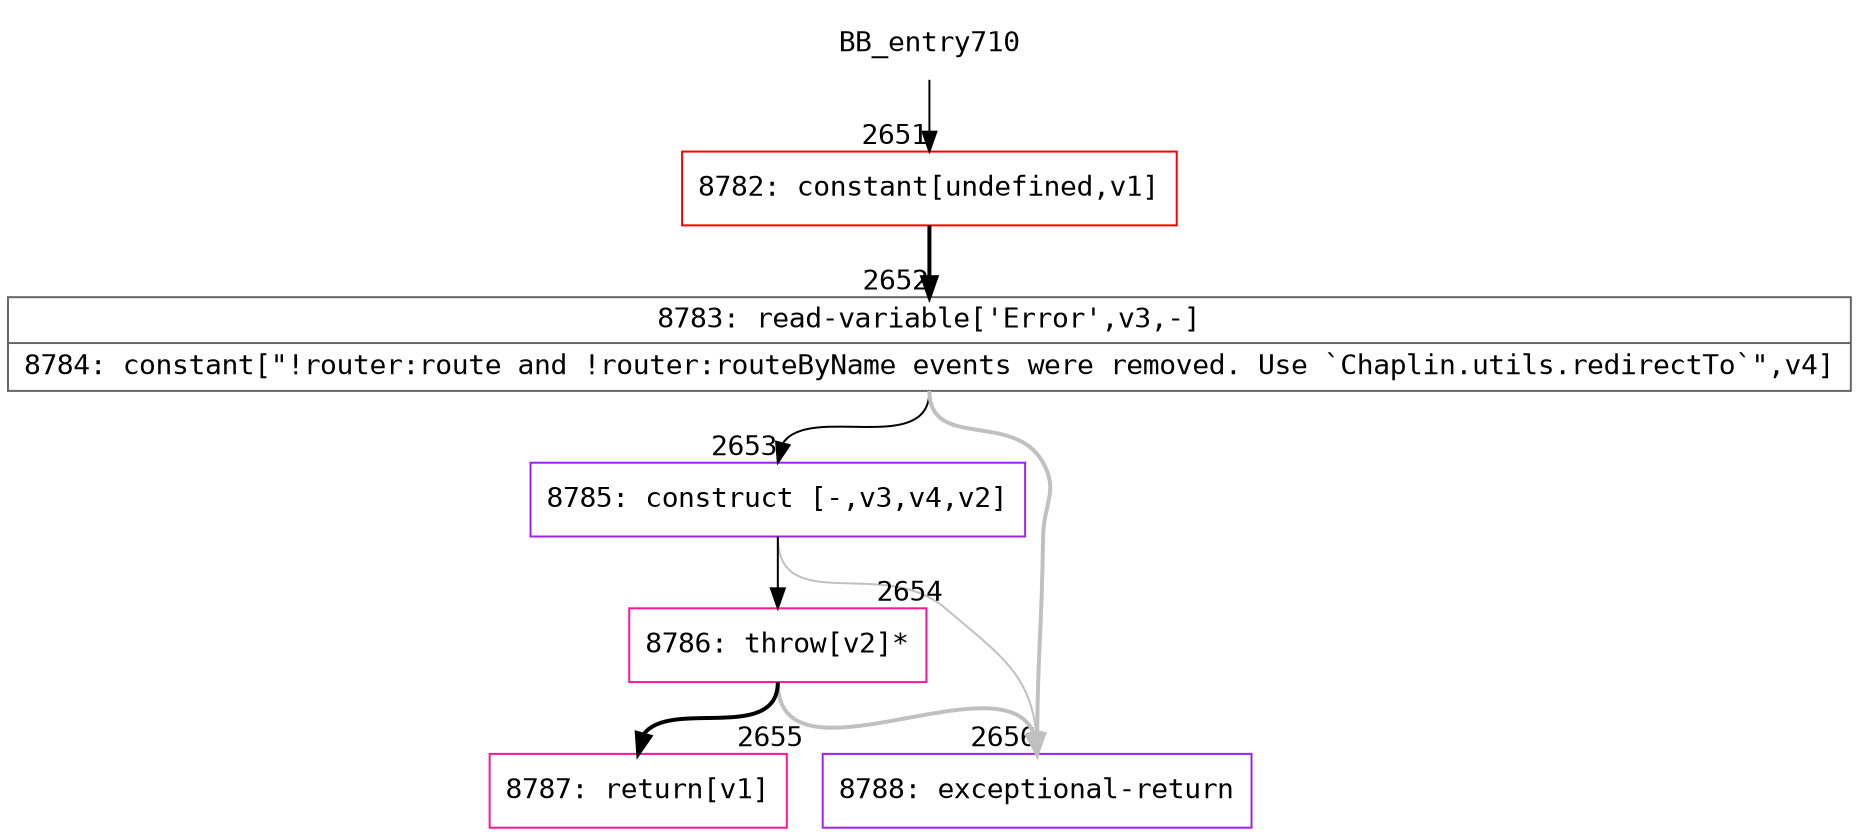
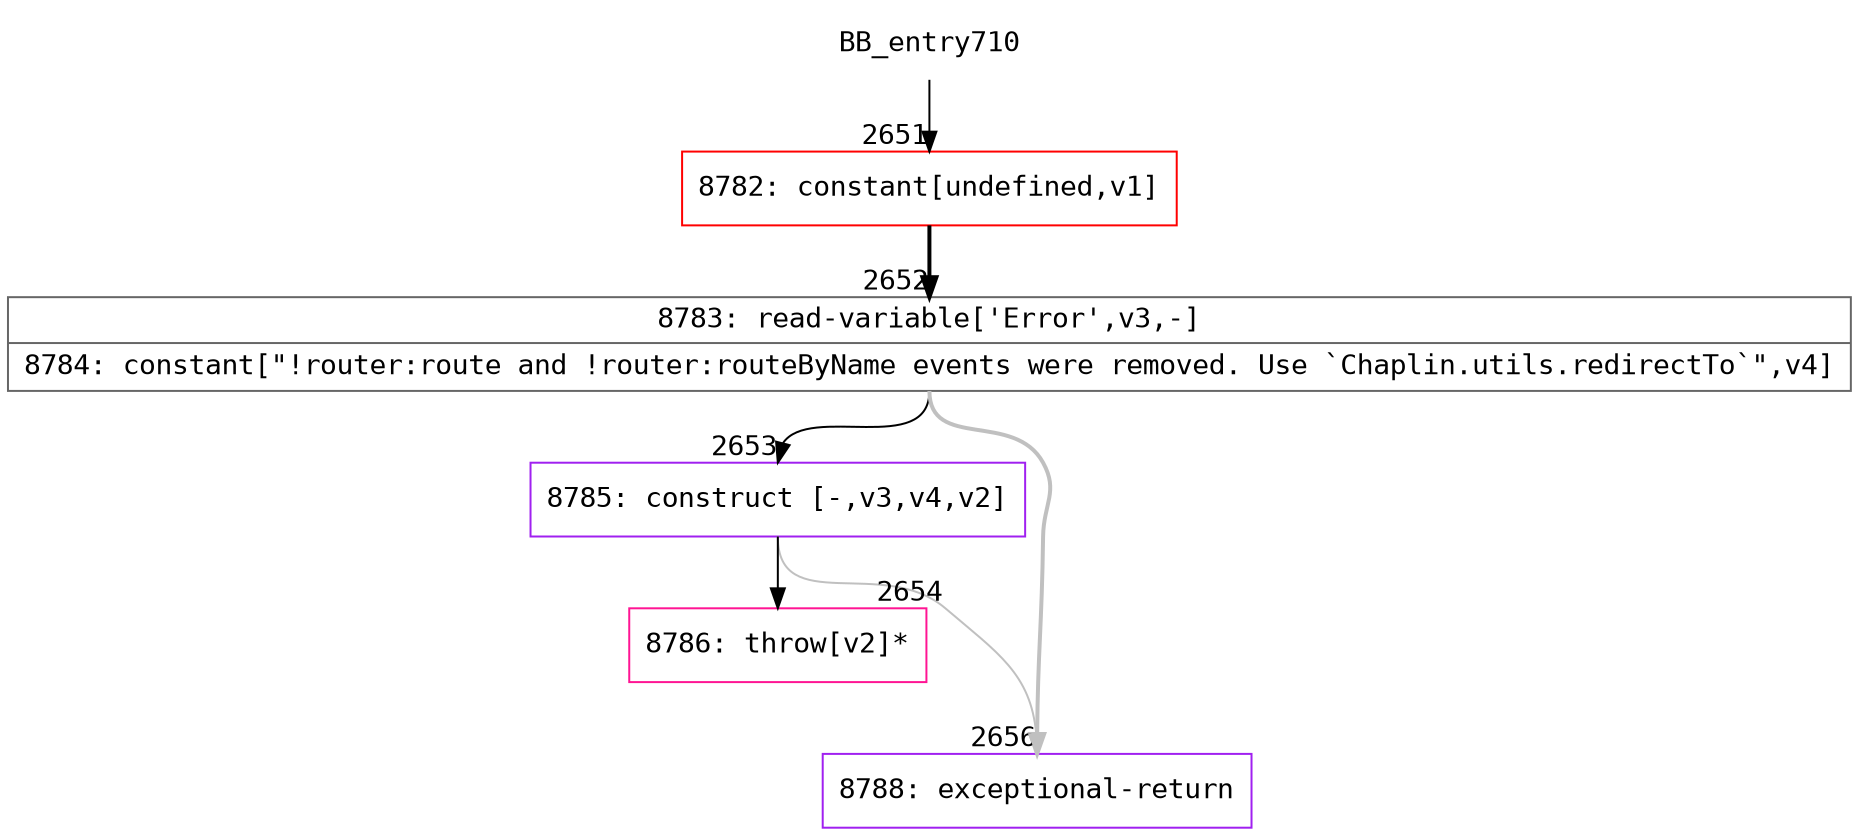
edge "8786: throw[v2]*" -> "8788: exceptional-return": removed
node "8787: return[v1]": removed
